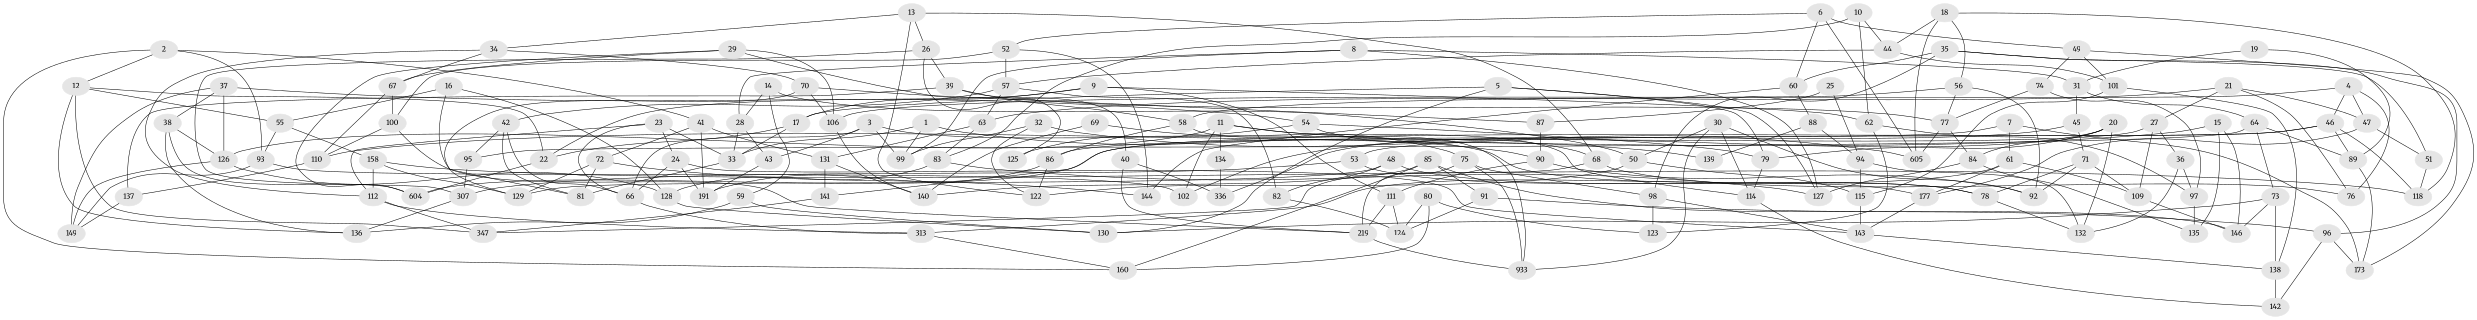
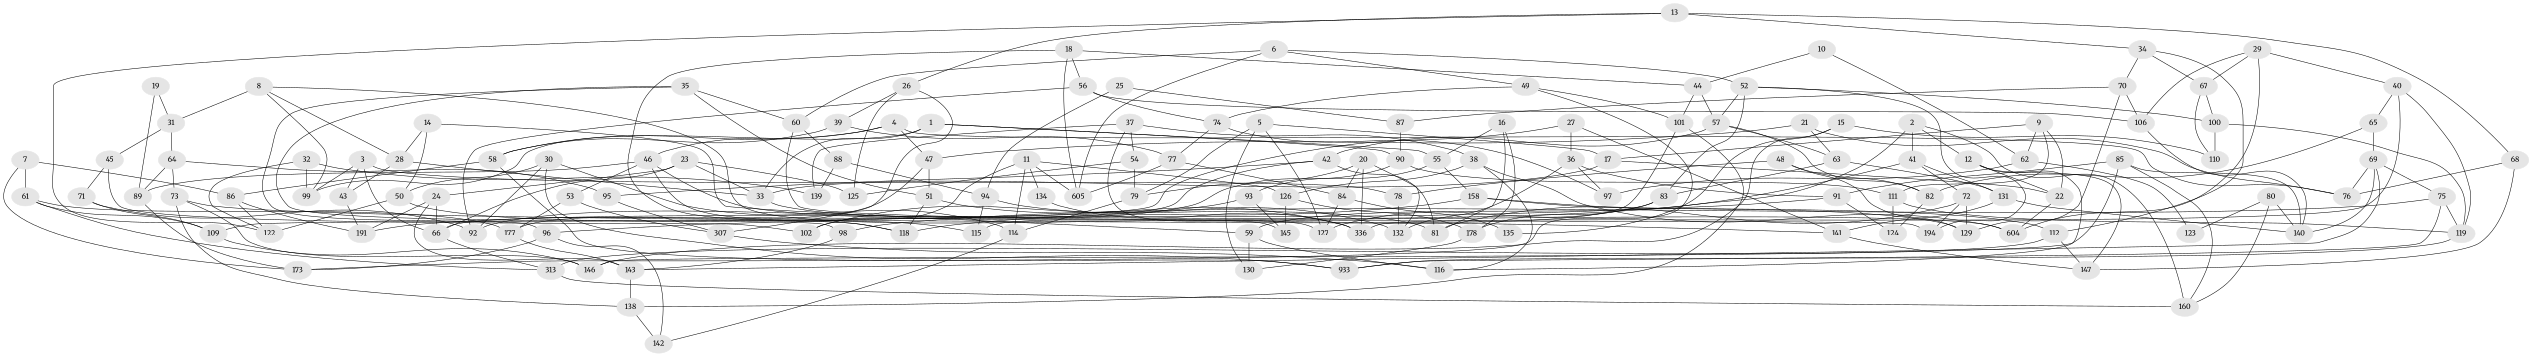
edge "10" -- "83": now "52" -- "83"
edge "2" -- "93": now "2" -- "59"
edge "21" -- "27": removed
edge "12" -- "55": now "1" -- "55"
edge "56" -- "77": now "56" -- "74"
edge "37" -- "126": now "37" -- "139"
node "65": added
edge "23" -- "112": now "23" -- "125"
edge "54" -- "68": removed
edge "71" -- "78": removed
edge "69" -- "76": added
edge "36" -- "91": added
node "137": removed
node "128": label "128" -> "178"
node "144": label "144" -> "194"
edge "51" -- "336": added
edge "97" -- "135": removed
edge "80" -- "124": now "80" -- "140"
edge "98" -- "123": removed
edge "115" -- "143": now "69" -- "143"
edge "73" -- "130": now "73" -- "141"
node "149": label "149" -> "145"
node "136": label "136" -> "116"
node "347": label "347" -> "147"
node "219": label "219" -> "119"
